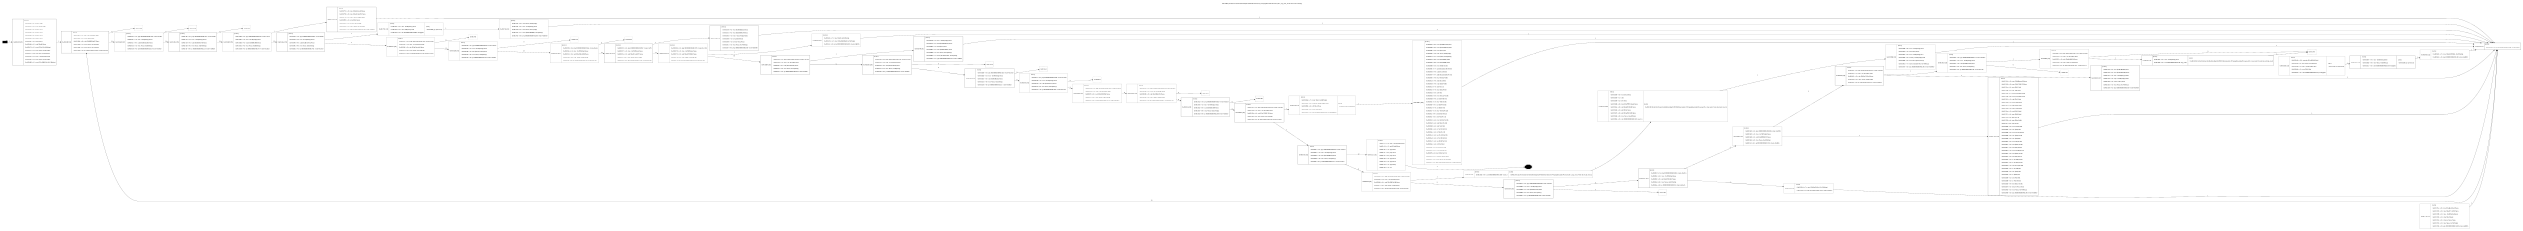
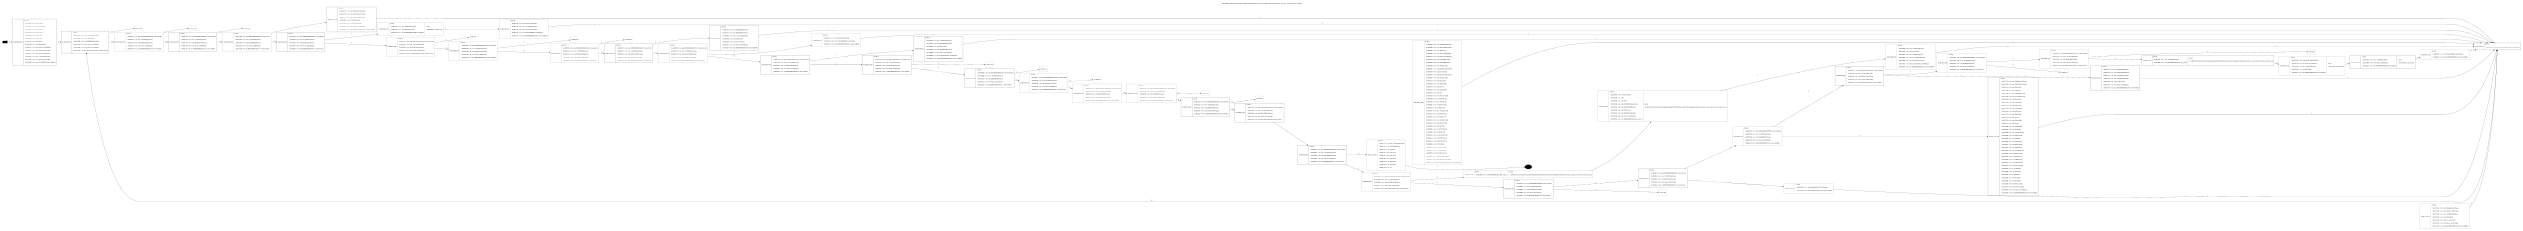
edge "0x401997 [9]" -> "0x401714": now "0x401997 [9]" -> "0x4019a0 [23]"
node "0x40184a [23]": removed
